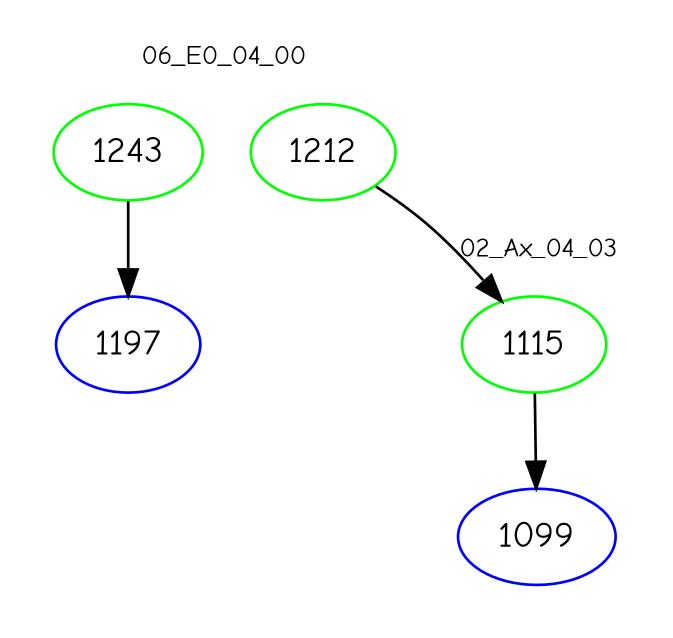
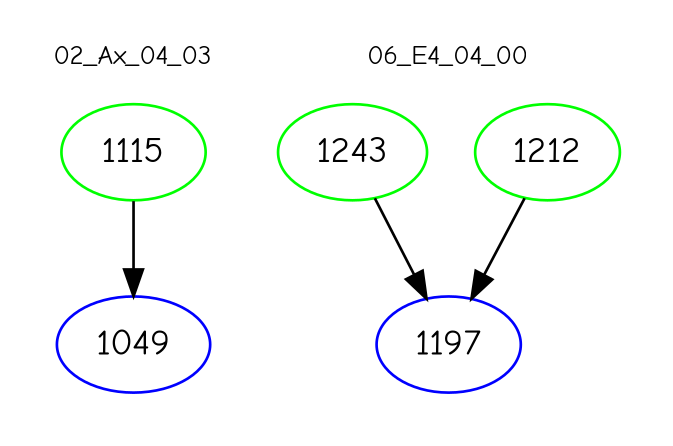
cluster "06_E0_04_00": label "06_E0_04_00" -> "06_E4_04_00"
edge "1212" -> "1115": now "1212" -> "1197"
node "1099": label "1099" -> "1049"
